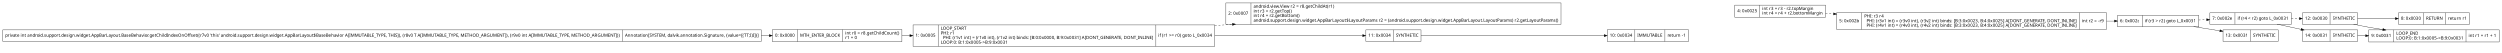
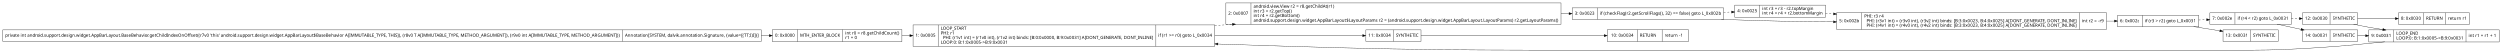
node "3: 0x0023": added
node "10: 0x0034": text "IMMUTABLE" -> "RETURN"
edge "9: 0x0031" -> "1: 0x0005": added
